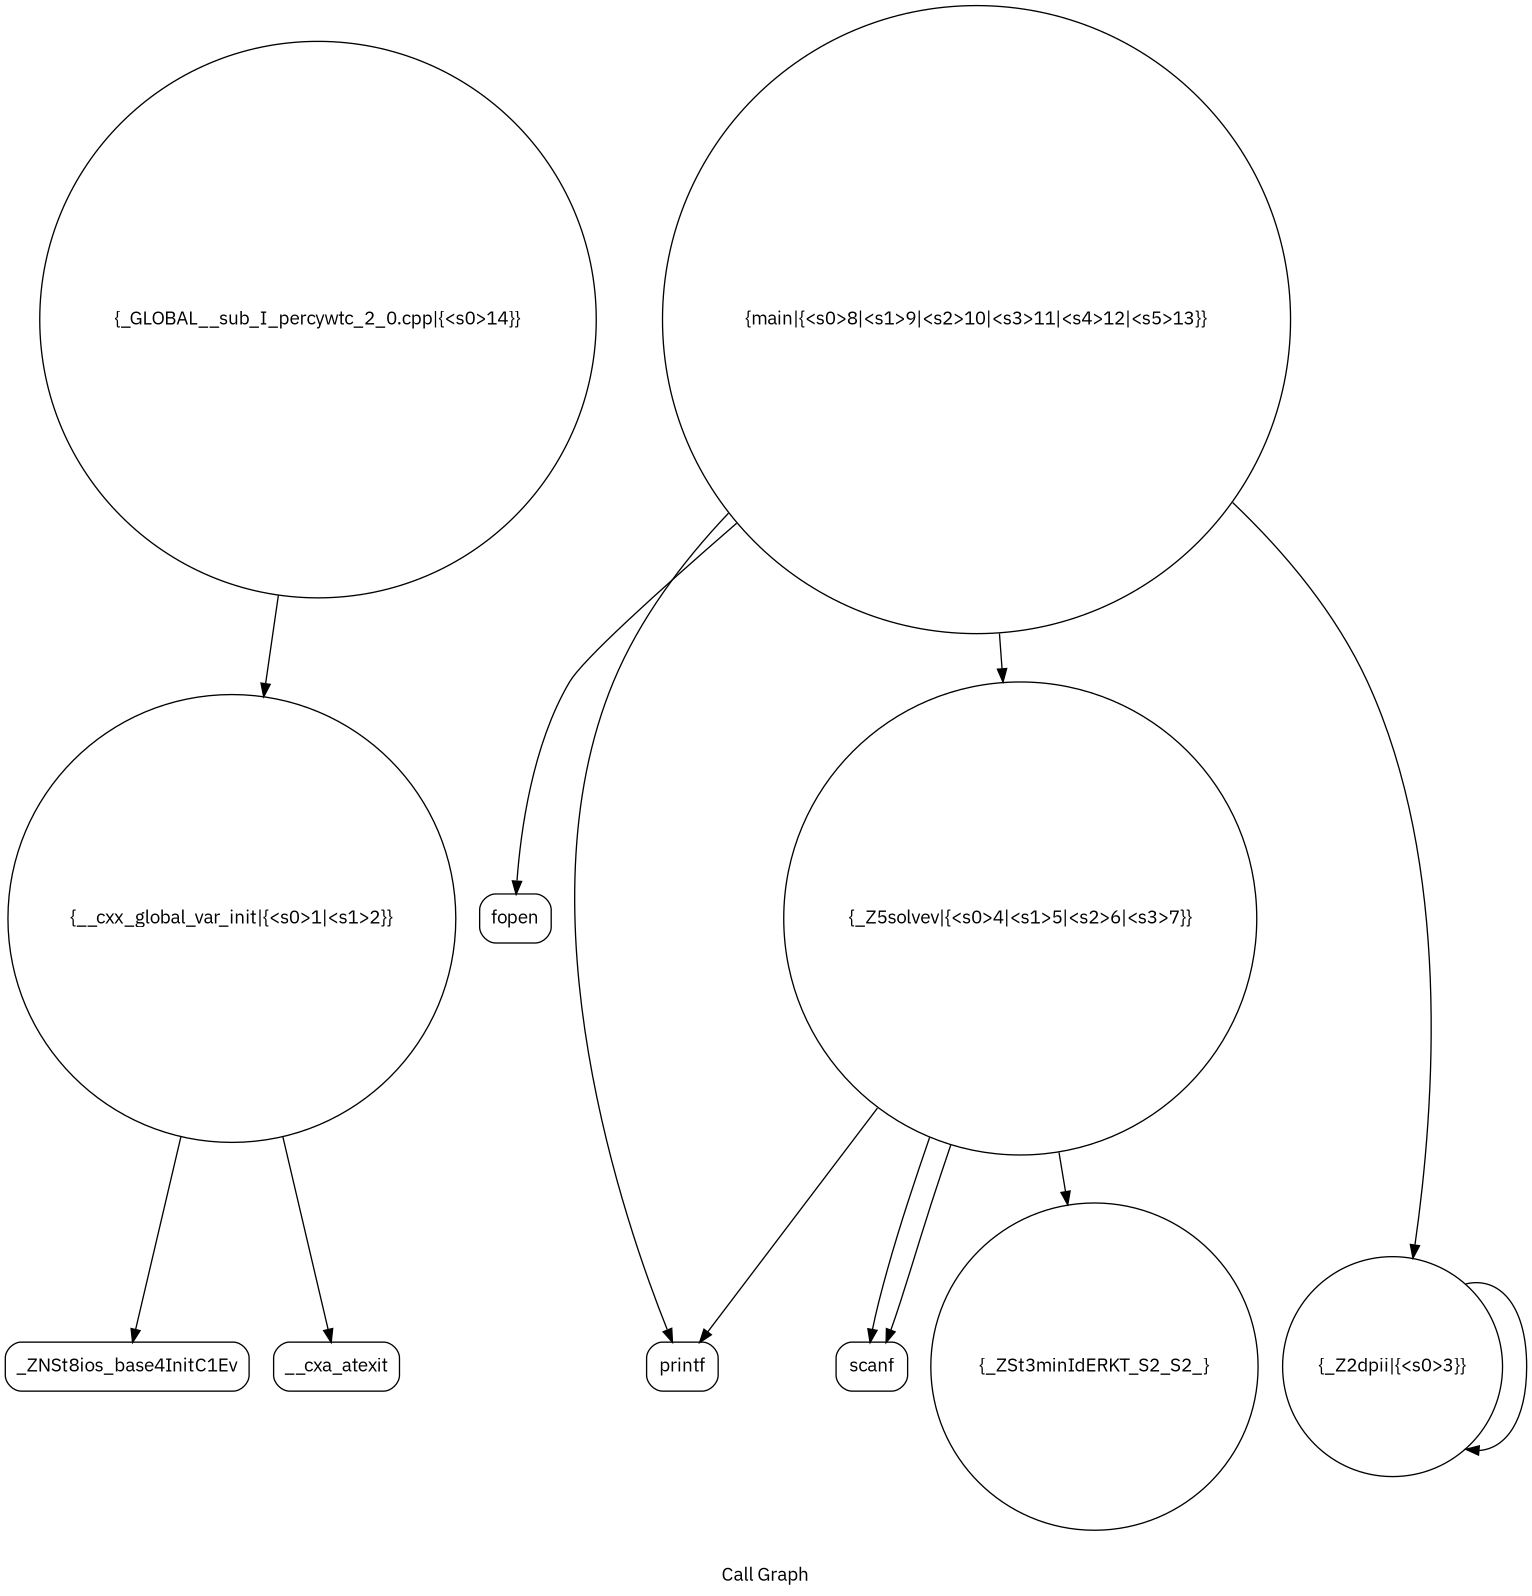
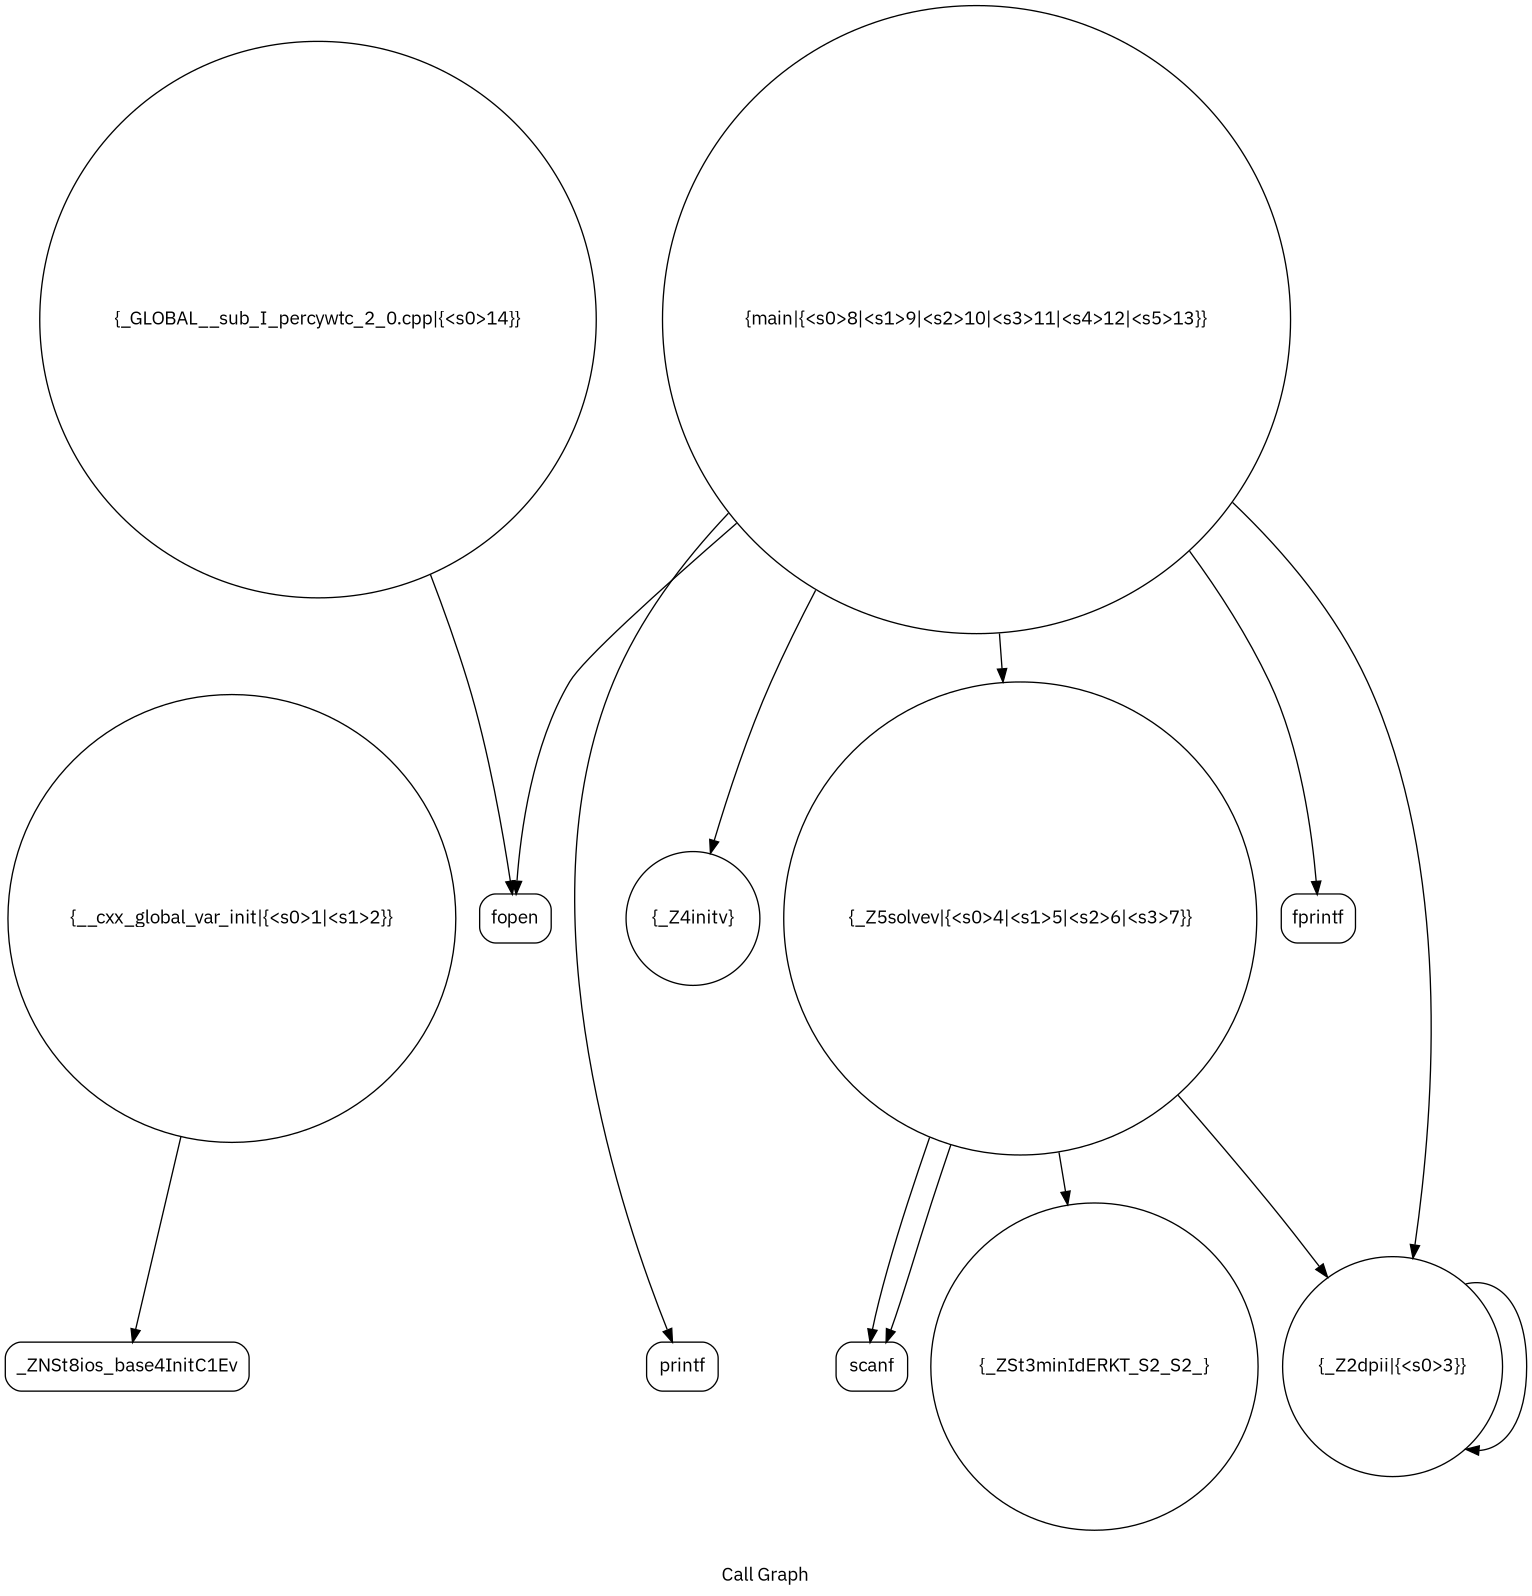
edge "{_GLOBAL__sub_I_percywtc_2_0.cpp|{<s0>14}}" -> "{__cxx_global_var_init|{<s0>1|<s1>2}}": now "{_GLOBAL__sub_I_percywtc_2_0.cpp|{<s0>14}}" -> "fopen"
node "{_Z4initv}": added
node "fprintf": added
edge "{_Z5solvev|{<s0>4|<s1>5|<s2>6|<s3>7}}" -> "printf": now "{_Z5solvev|{<s0>4|<s1>5|<s2>6|<s3>7}}" -> "{_Z2dpii|{<s0>3}}"
node "__cxa_atexit": removed
